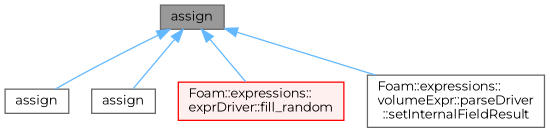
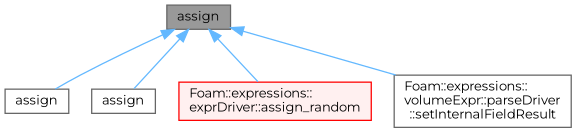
node "Foam::expressions:: exprDriver::fill_random": label "Foam::expressions:: exprDriver::fill_random" -> "Foam::expressions:: exprDriver::assign_random"
